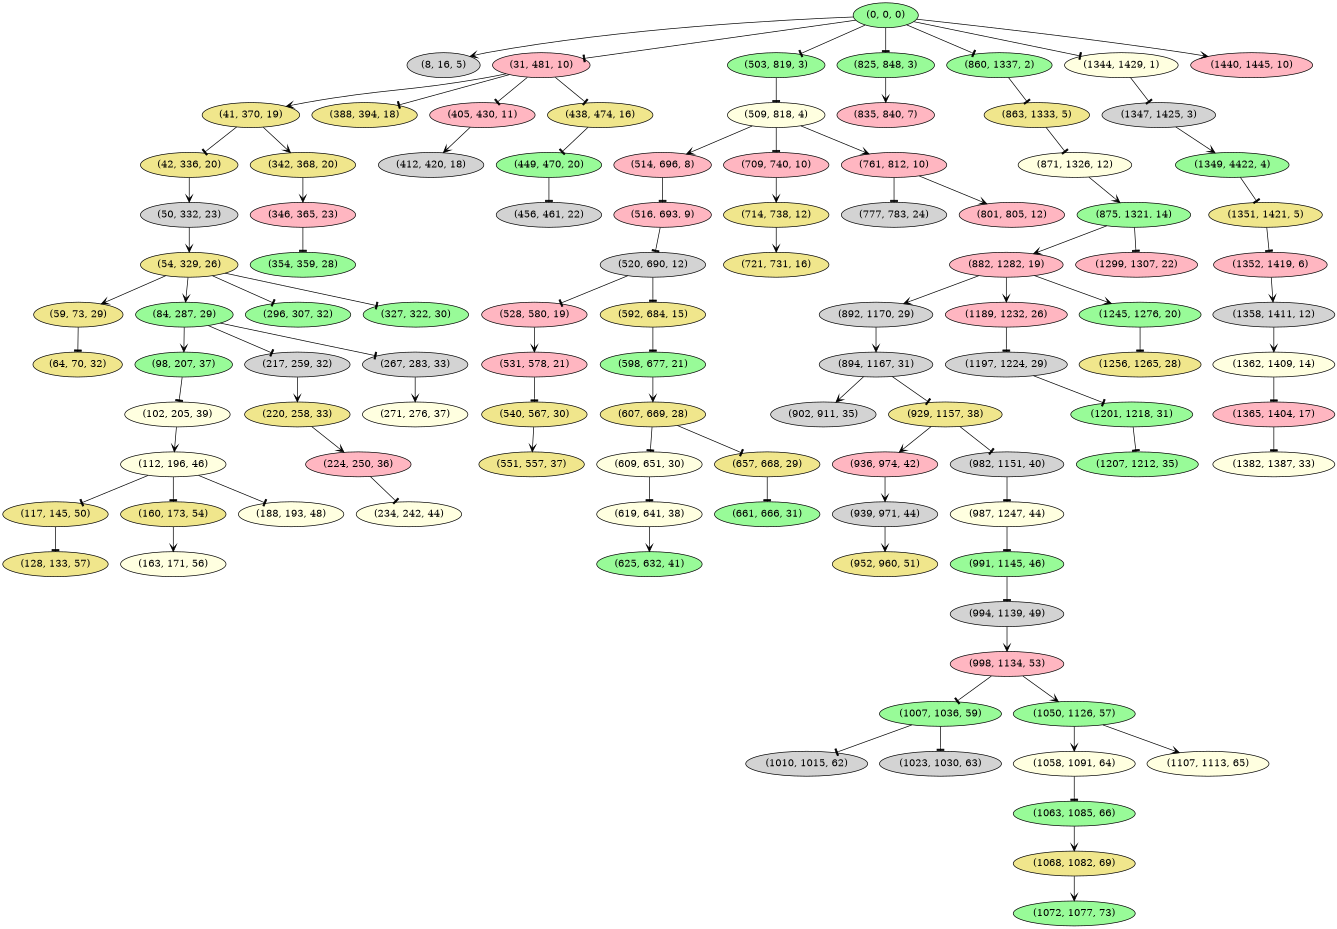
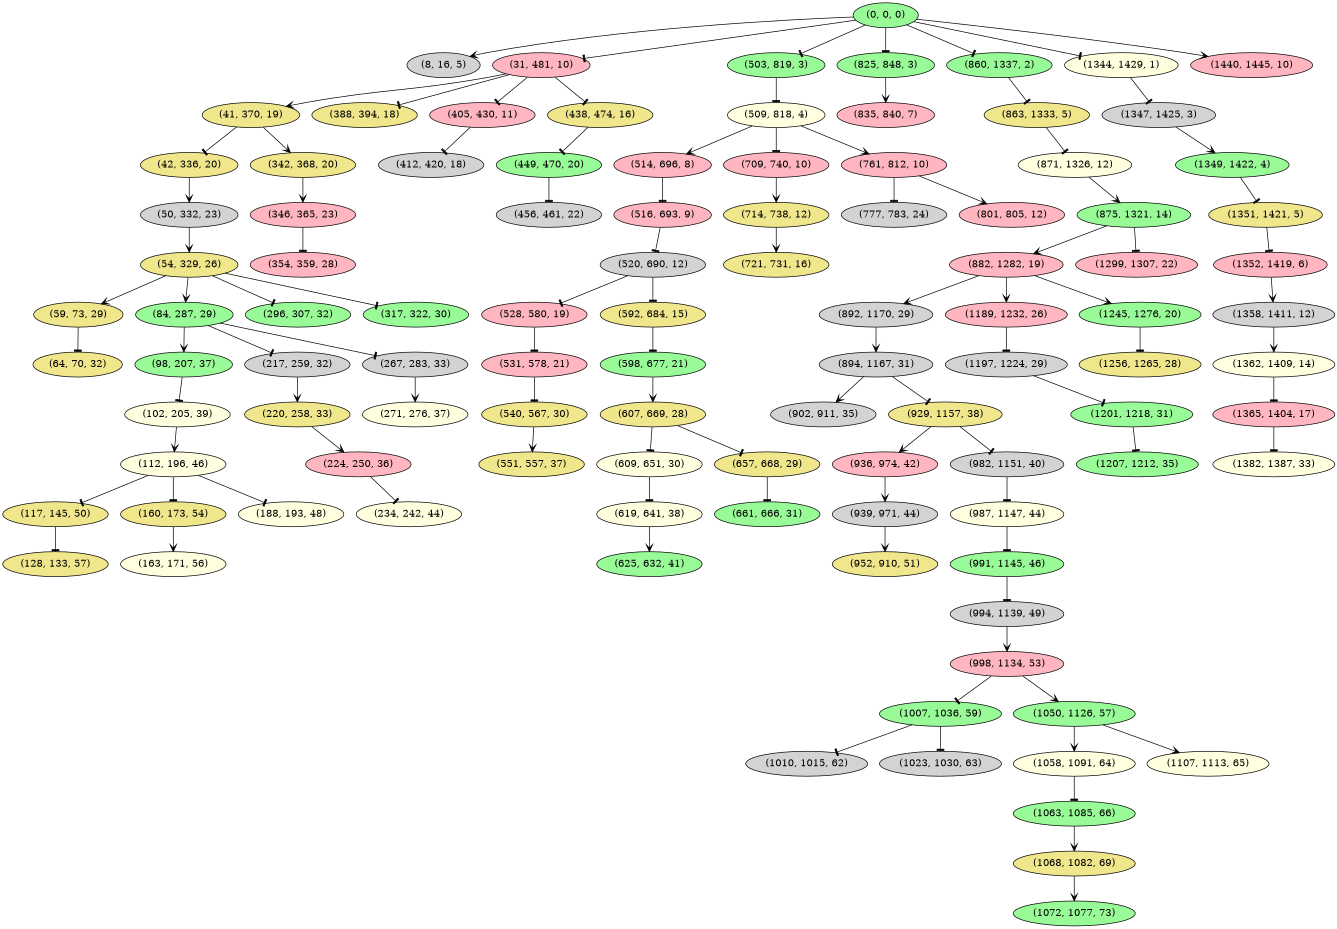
edge "(405, 430, 11)" -> "(412, 420, 18)": arrowhead vee -> tee
node "(1349, 4422, 4)": label "(1349, 4422, 4)" -> "(1349, 1422, 4)"
node "(354, 359, 28)": fillcolor palegreen -> lightpink
node "(327, 322, 30)": label "(327, 322, 30)" -> "(317, 322, 30)"
edge "(528, 580, 19)" -> "(531, 578, 21)": arrowhead vee -> tee
node "(987, 1247, 44)": label "(987, 1247, 44)" -> "(987, 1147, 44)"
node "(952, 960, 51)": label "(952, 960, 51)" -> "(952, 910, 51)"
